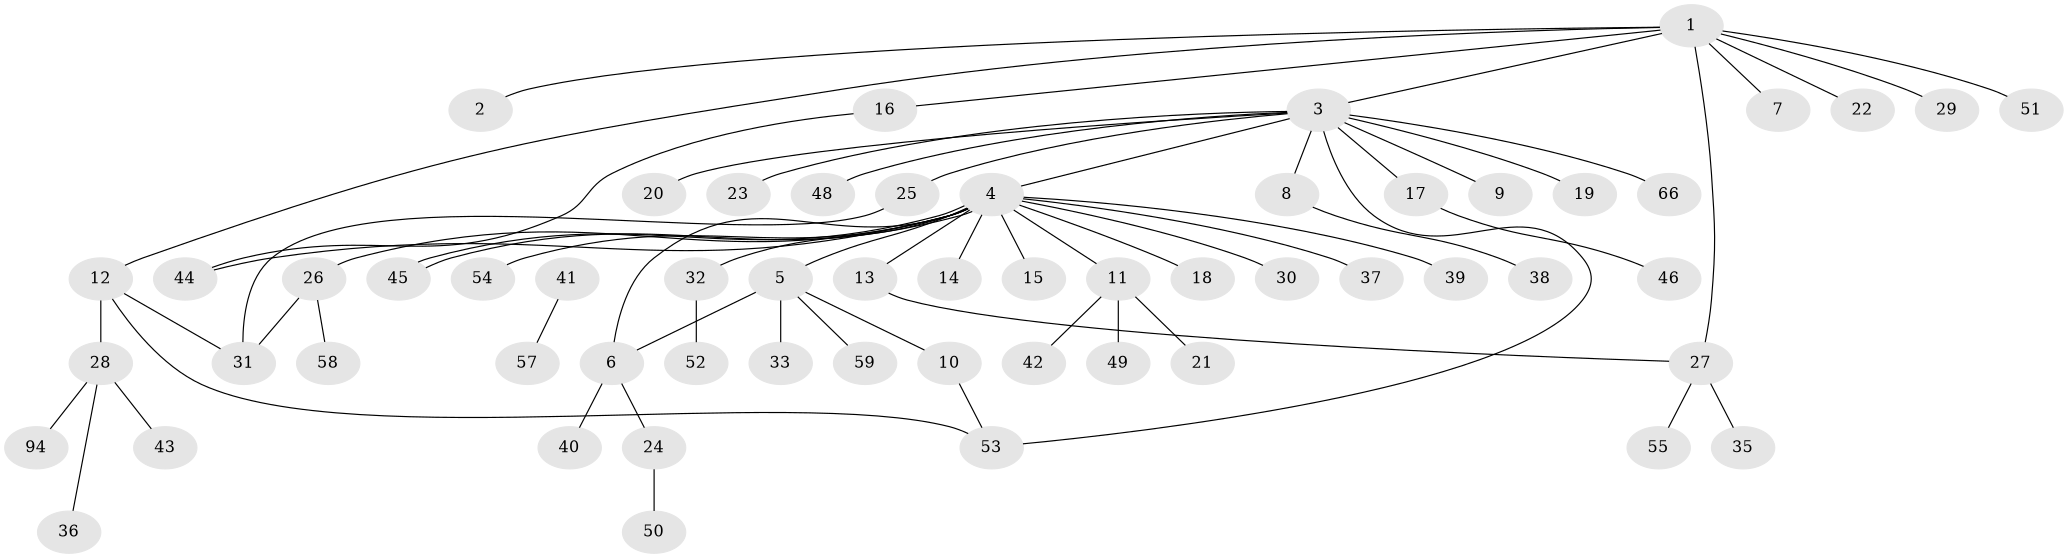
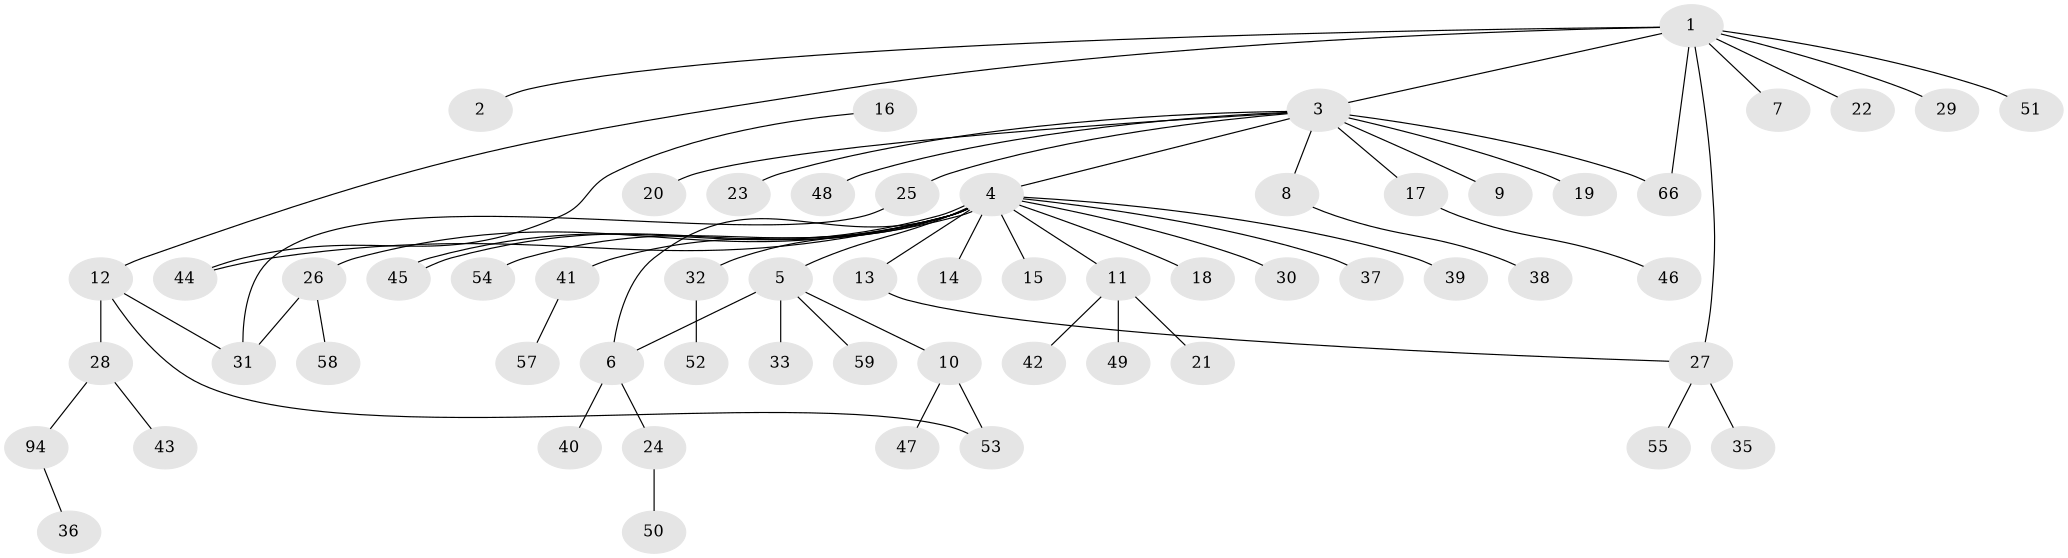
edge "1" -- "16": now "1" -- "66"
edge "4" -- "41": added
edge "3" -- "53": removed
edge "28" -- "36": now "94" -- "36"
node "47": added
